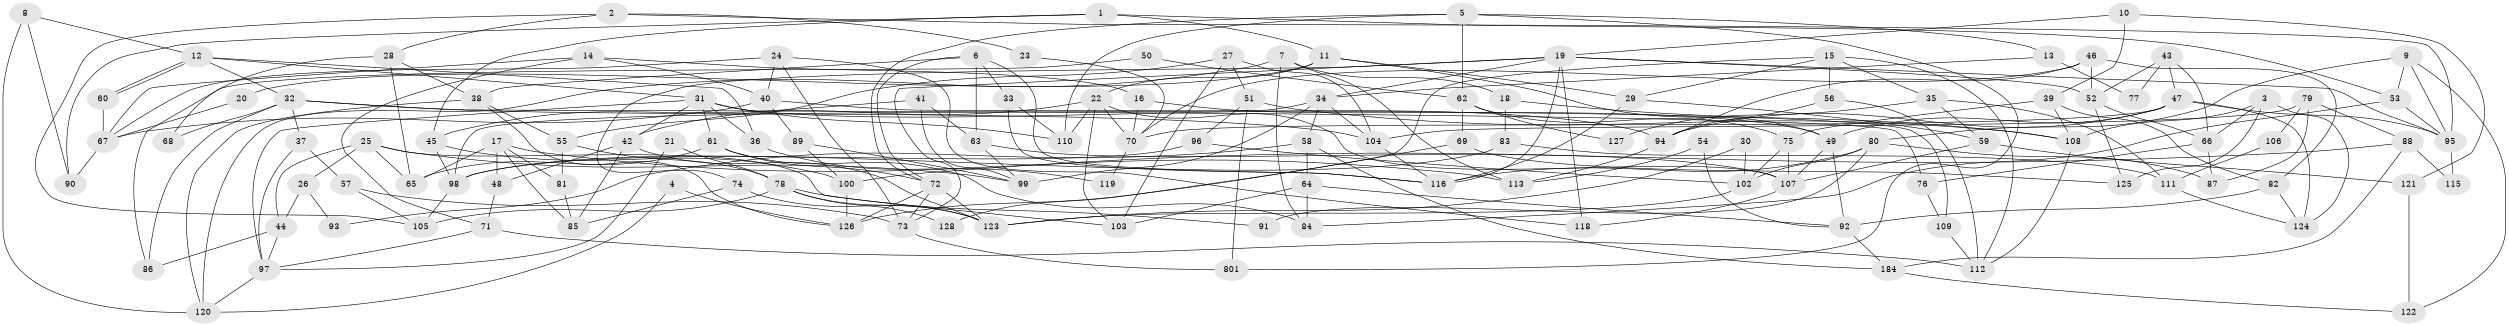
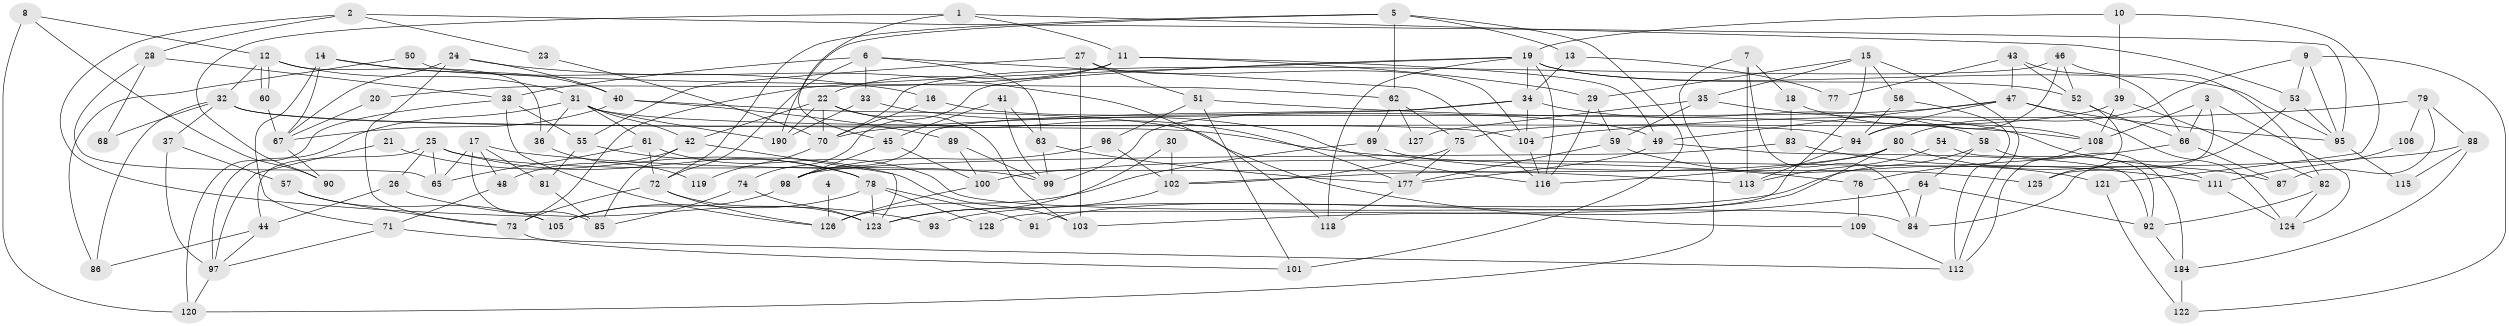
node "110": label "110" -> "190"
node "107": label "107" -> "177"
node "801": label "801" -> "101"
edge "4" -- "120": removed
